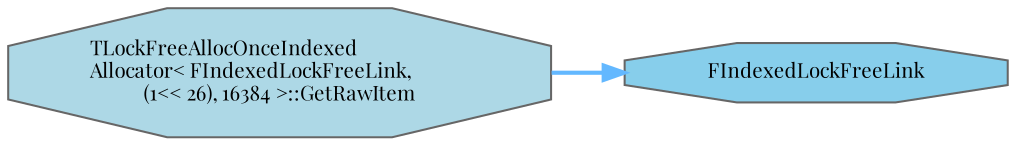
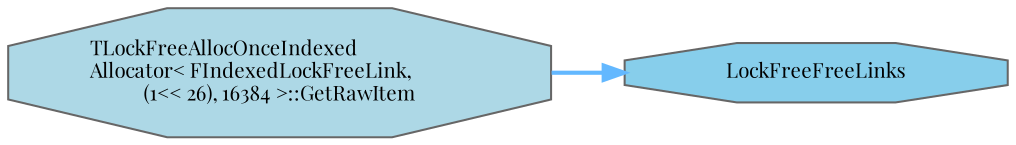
node "FIndexedLockFreeLink": label "FIndexedLockFreeLink" -> "LockFreeFreeLinks"
